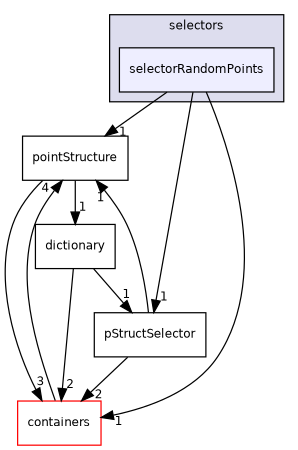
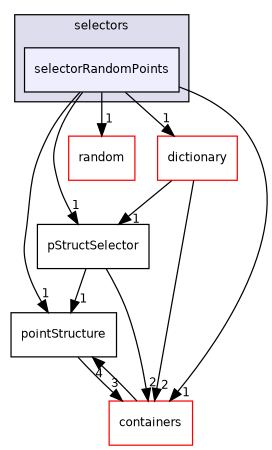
node "random": added
edge "pointStructure" -> "dictionary": now "selectorRandomPoints" -> "dictionary"
node "dictionary": color black -> red
